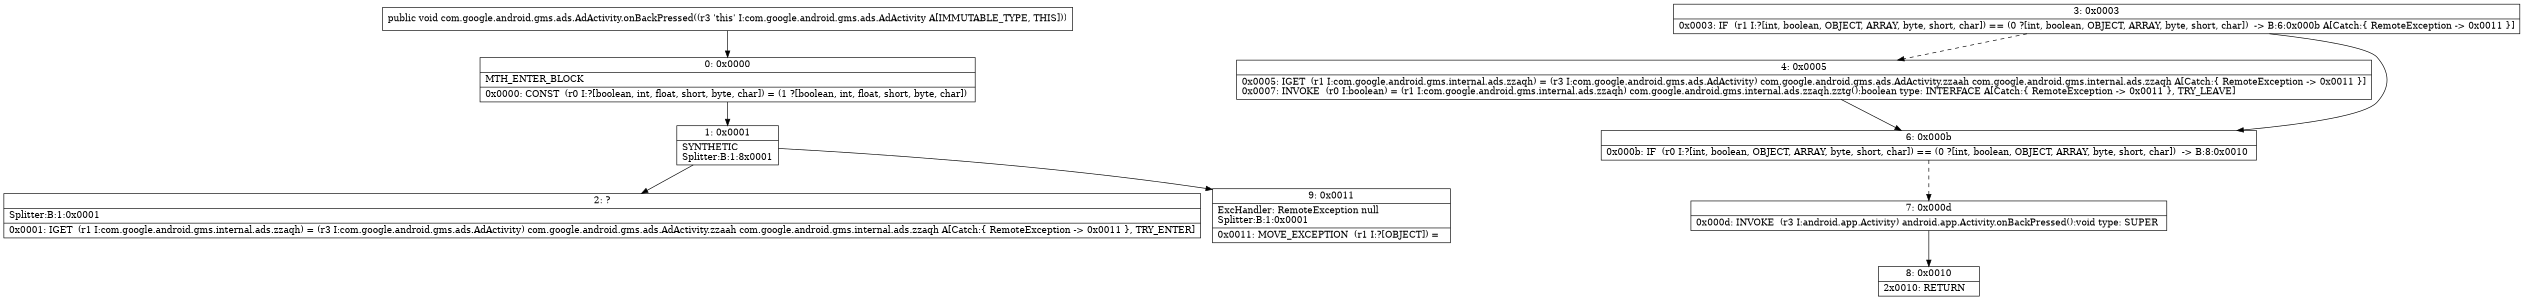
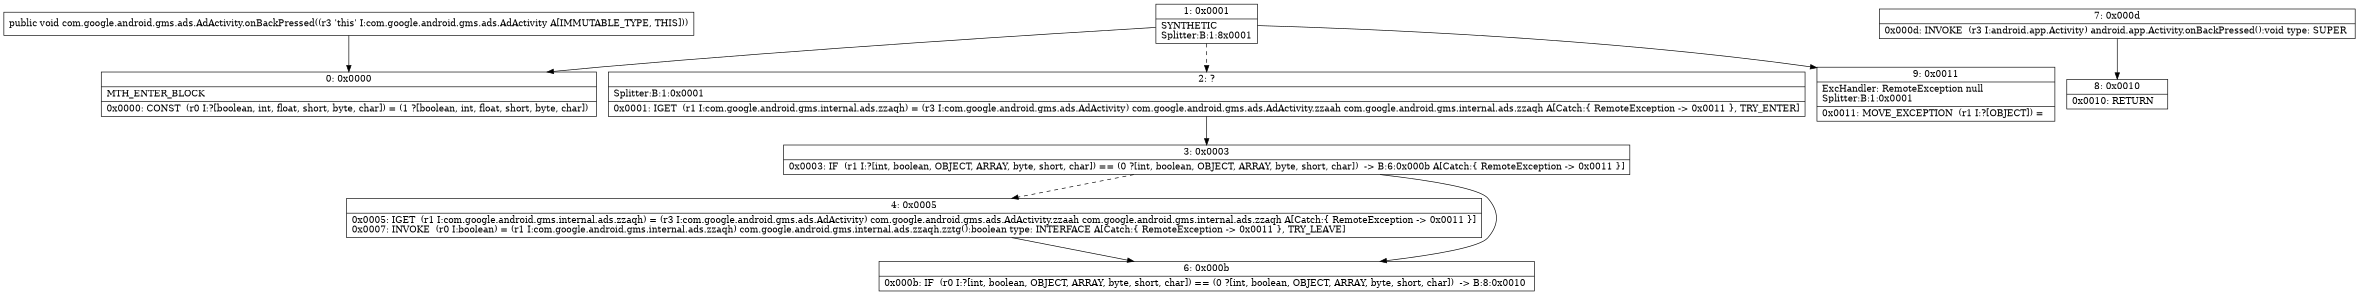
edge "0: 0x0000" -> "1: 0x0001": reversed
edge "2: ?" -> "3: 0x0003": added
edge "6: 0x000b" -> "7: 0x000d": removed
edge "1: 0x0001" -> "2: ?": style solid -> dashed
node "8: 0x0010": text "2x0010: RETURN" -> "0x0010: RETURN"
